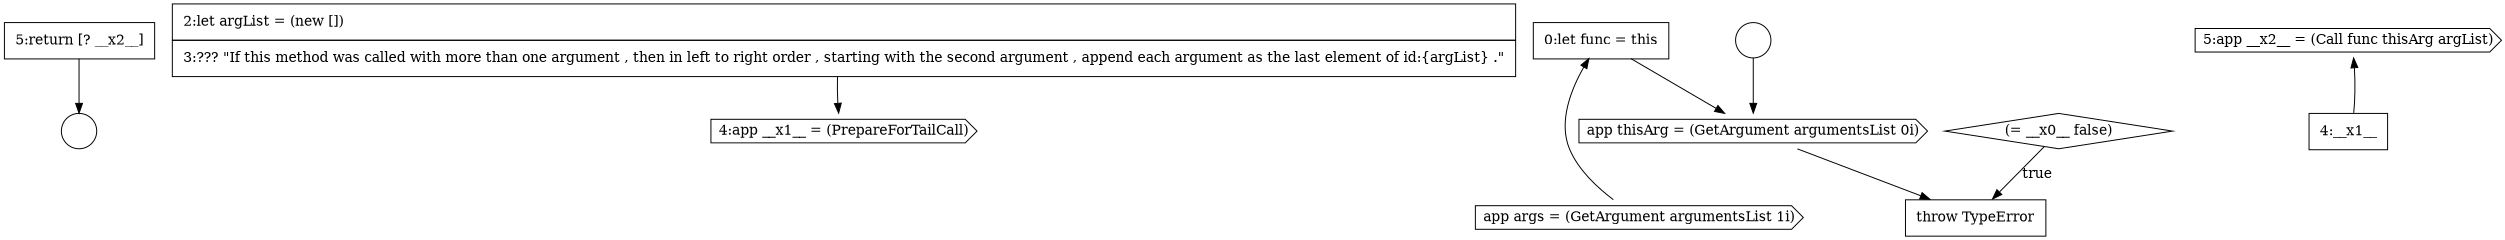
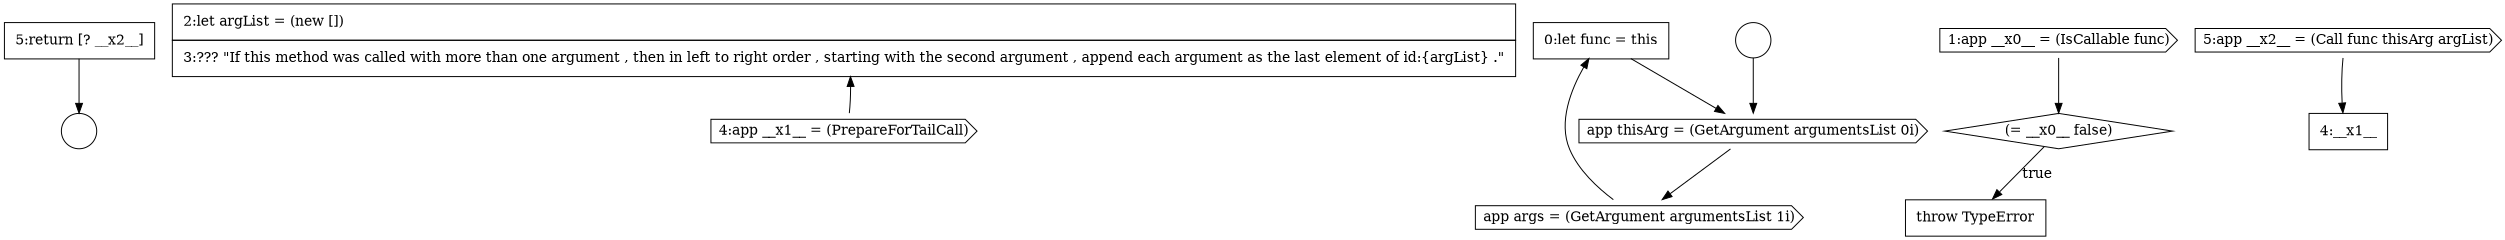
node "1:app __x0__ = (IsCallable func)": added
edge "2:let argList = (new [])" -> "4:app __x1__ = (PrepareForTailCall)": reversed
edge "4:__x1__" -> "5:app __x2__ = (Call func thisArg argList)": reversed
edge "app thisArg = (GetArgument argumentsList 0i)" -> "throw TypeError": now "app thisArg = (GetArgument argumentsList 0i)" -> "app args = (GetArgument argumentsList 1i)"
